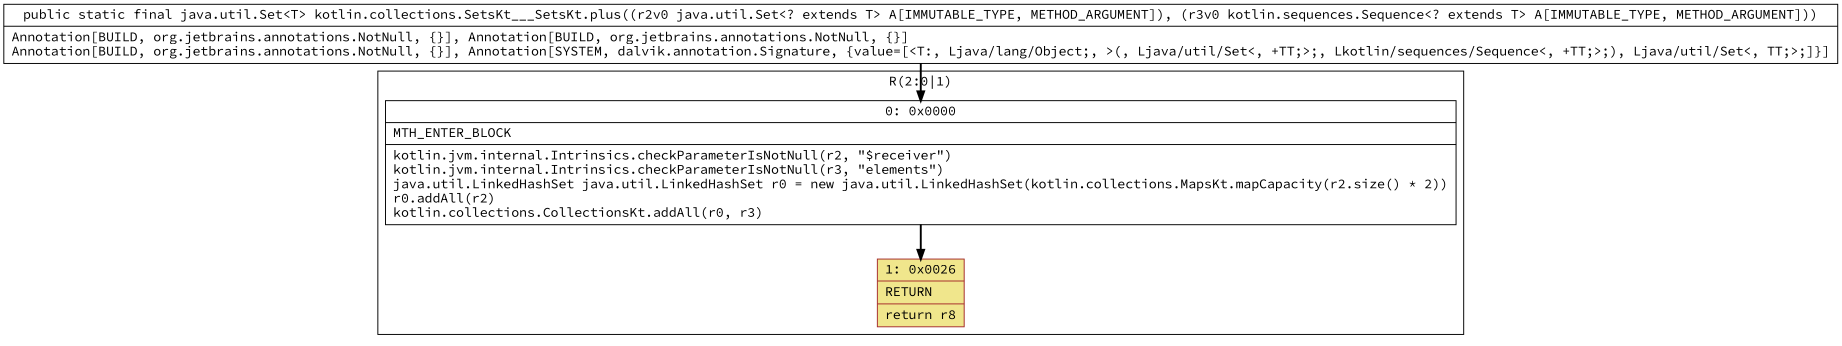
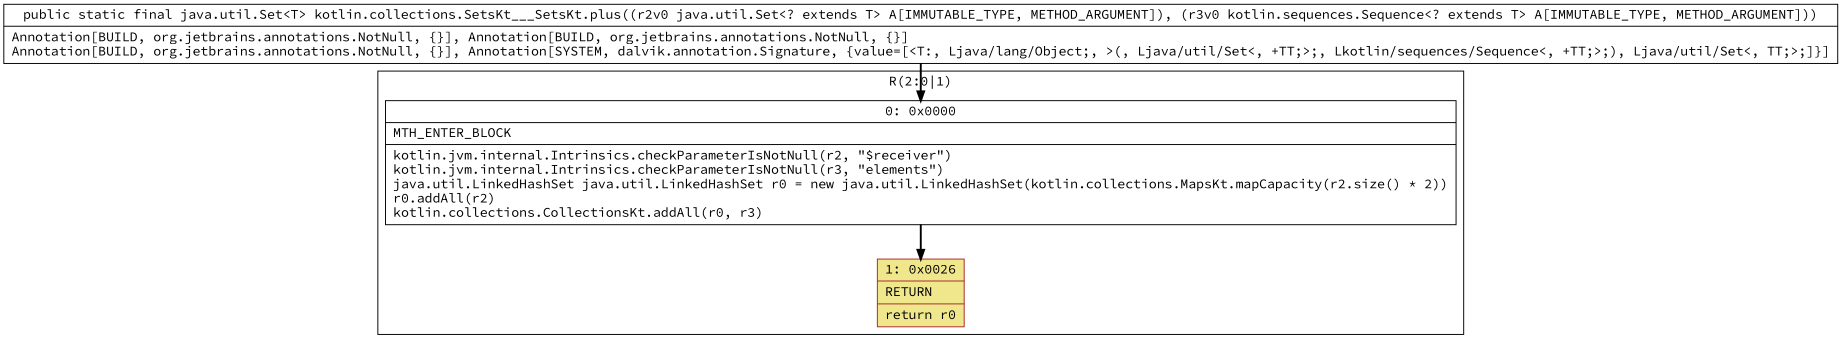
node "1: 0x0026": text "return r8" -> "return r0"
